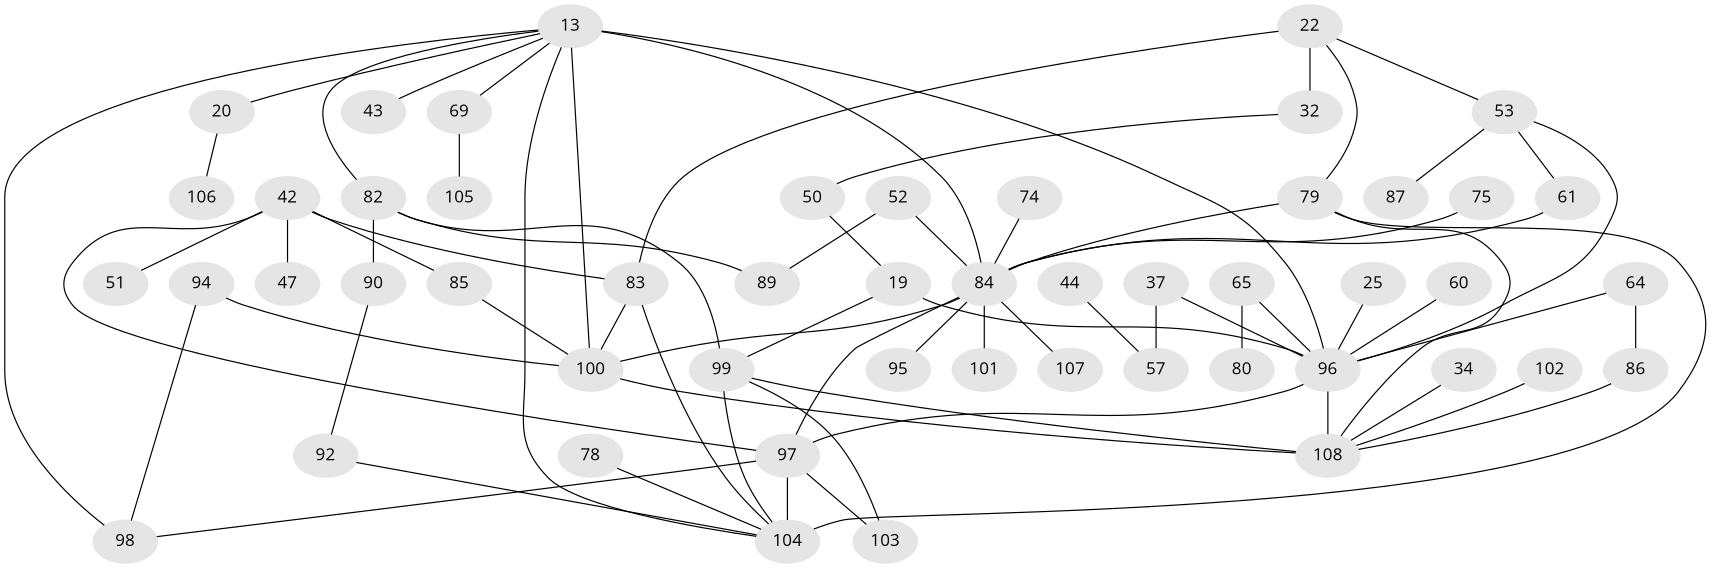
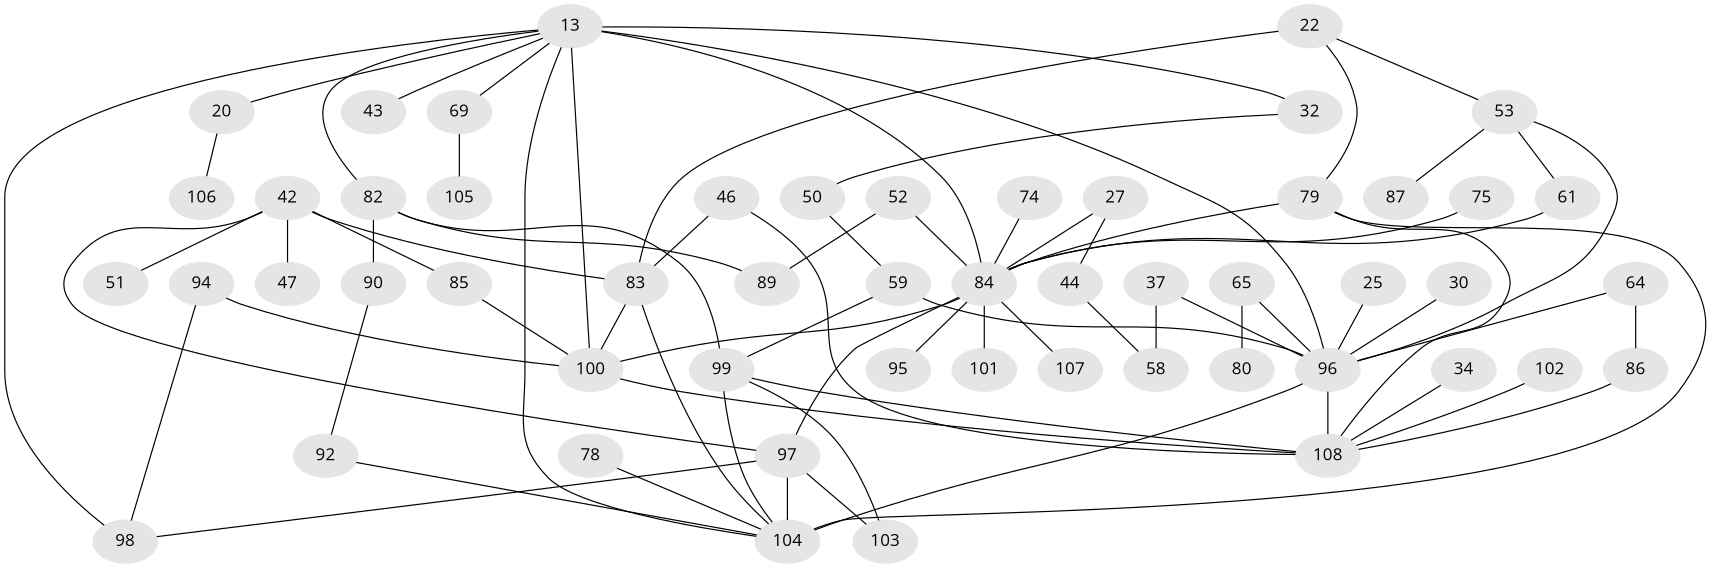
edge "22" -- "32": now "13" -- "32"
node "46": added
node "27": added
node "19": label "19" -> "59"
node "60": label "60" -> "30"
node "57": label "57" -> "58"
edge "96" -- "97": now "96" -- "104"
